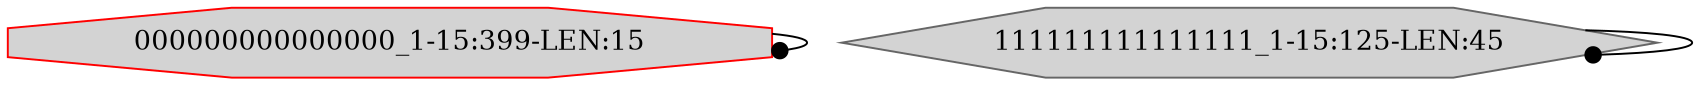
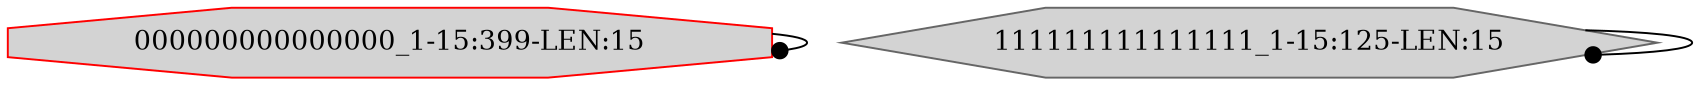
node "111111111111111_1-15:125-LEN:45": label "111111111111111_1-15:125-LEN:45" -> "111111111111111_1-15:125-LEN:15"
